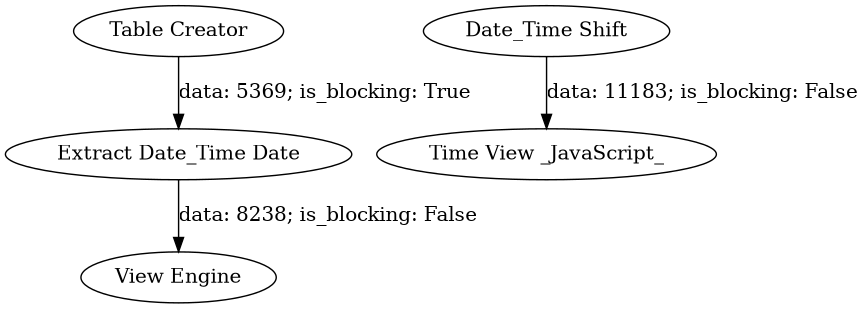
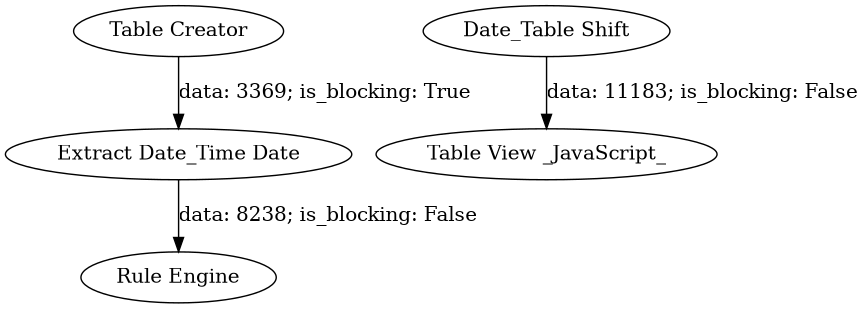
node "Date_Time Shift": label "Date_Time Shift" -> "Date_Table Shift"
edge "Table Creator" -> "Extract Date_Time Date": label "data: 5369; is_blocking: True" -> "data: 3369; is_blocking: True"
node "Time View _JavaScript_": label "Time View _JavaScript_" -> "Table View _JavaScript_"
node "View Engine": label "View Engine" -> "Rule Engine"
